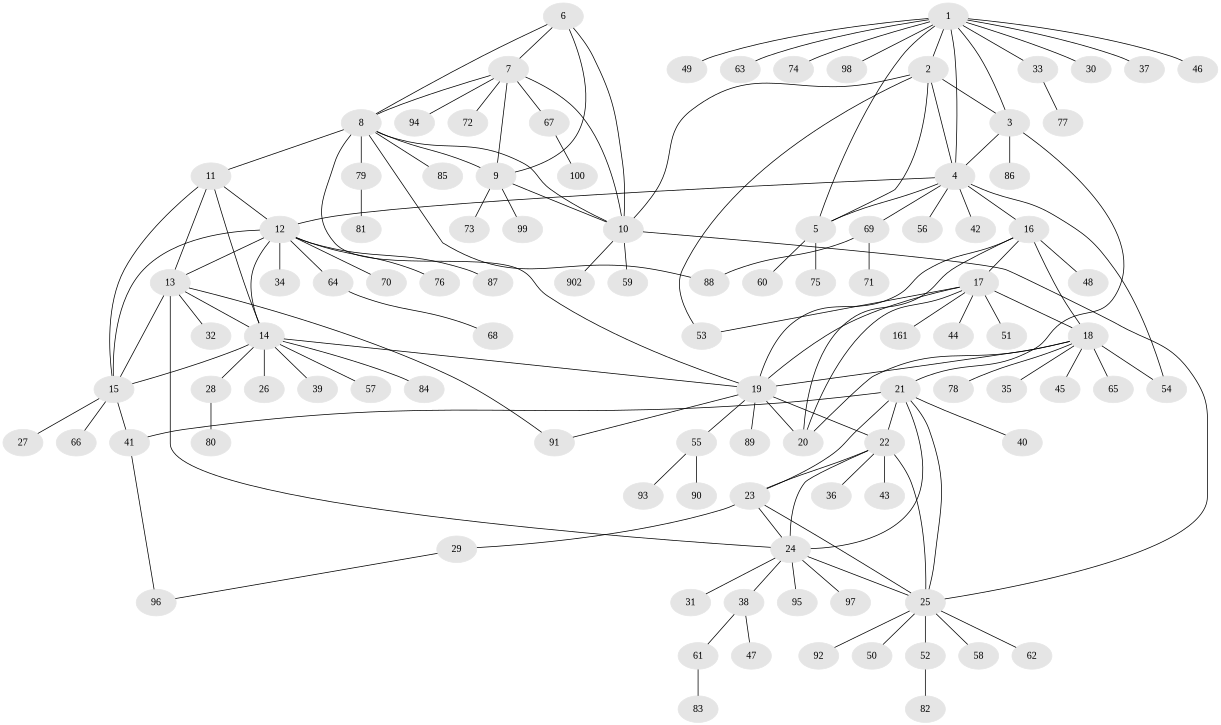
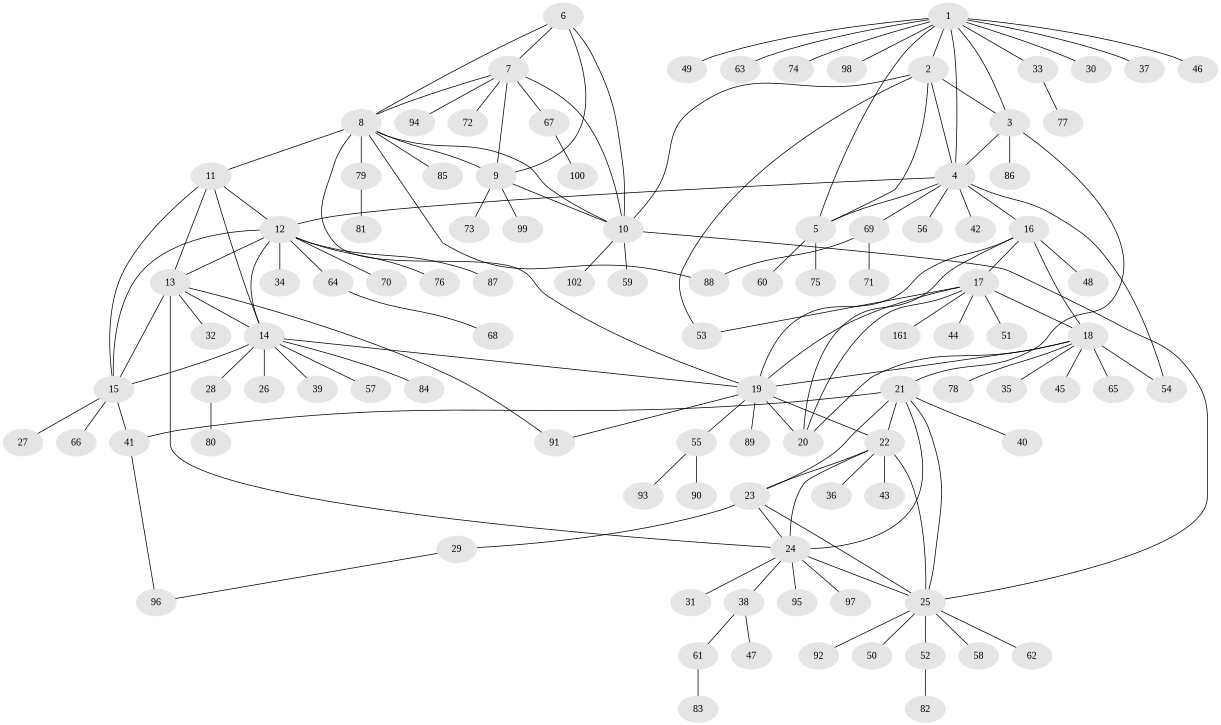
node "902": label "902" -> "102"
